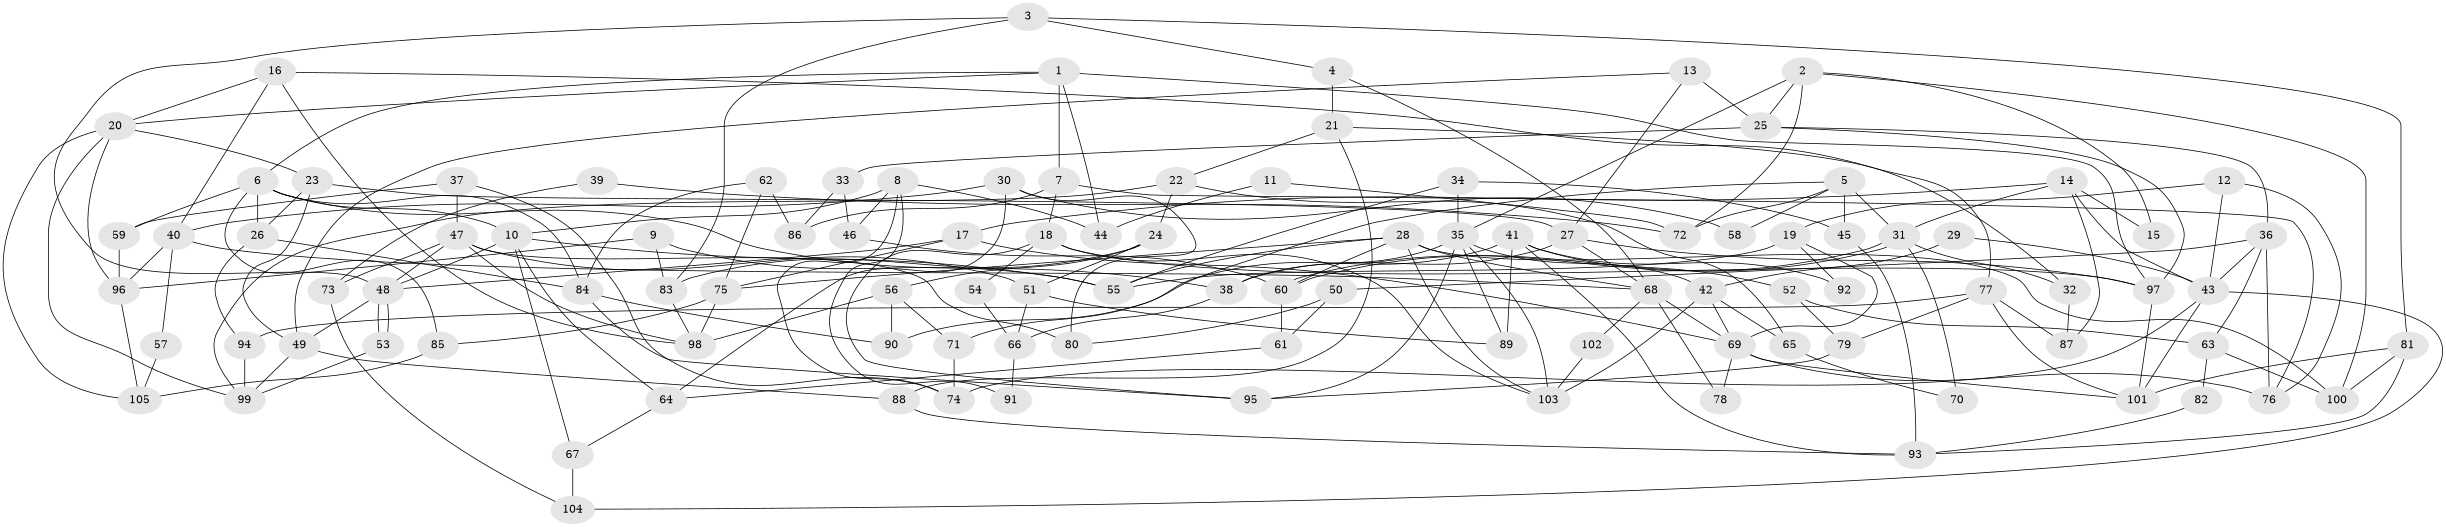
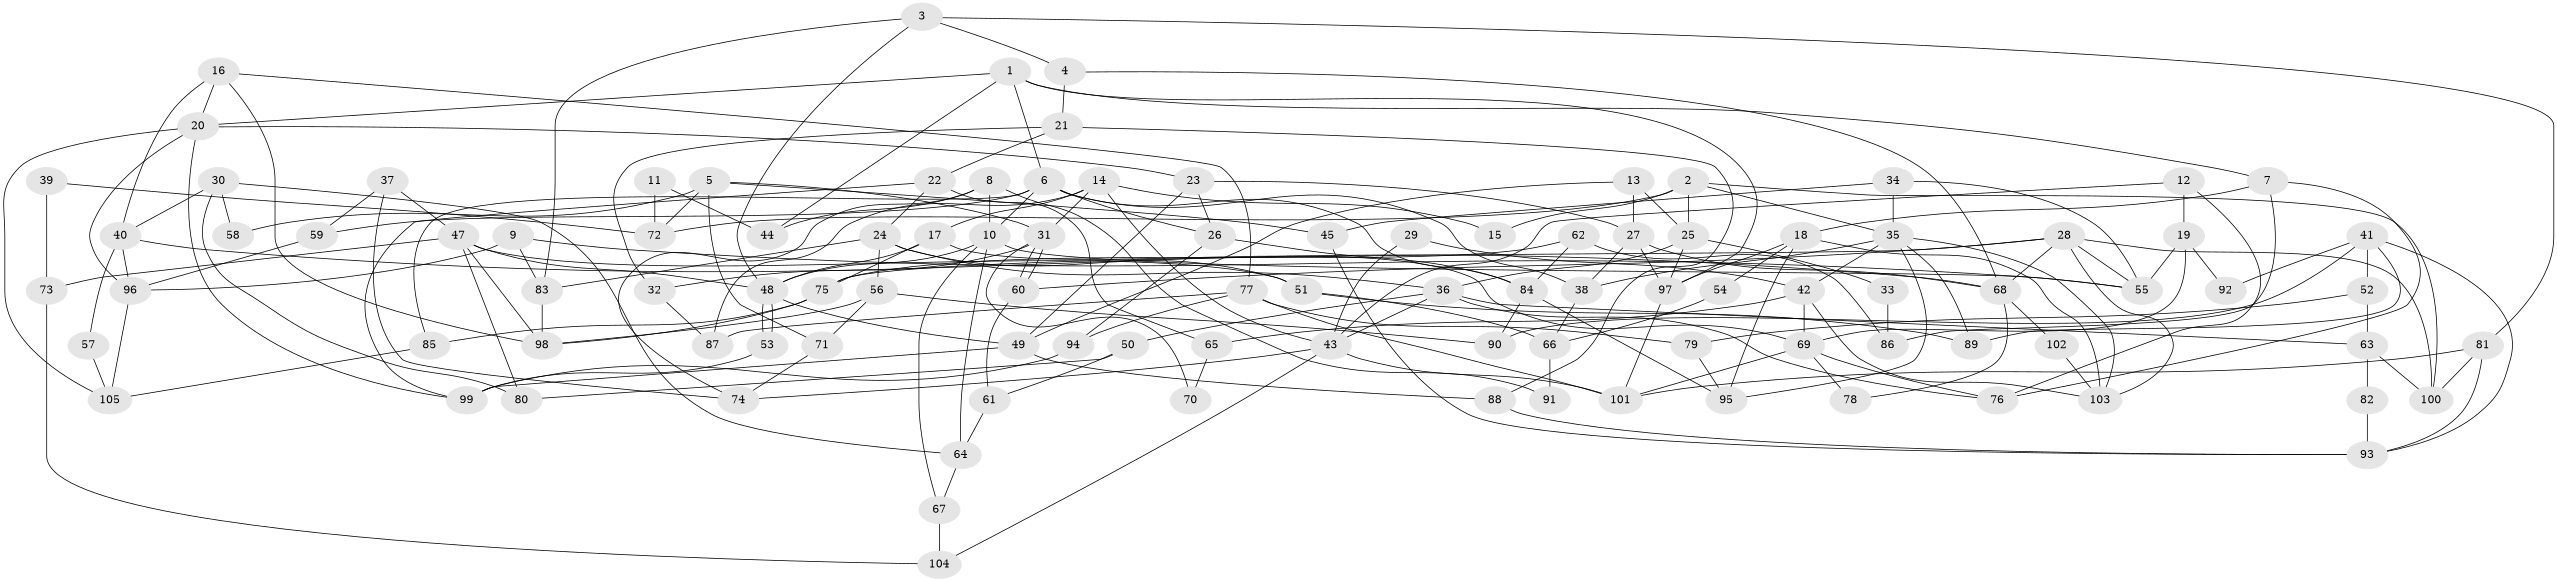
node "46": removed
edge "24" -- "36": added
edge "68" -- "69": removed
